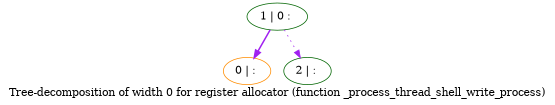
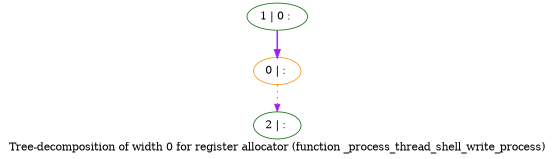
edge "1 | 0 :" -> "2 | :": now "0 | :" -> "2 | :"
